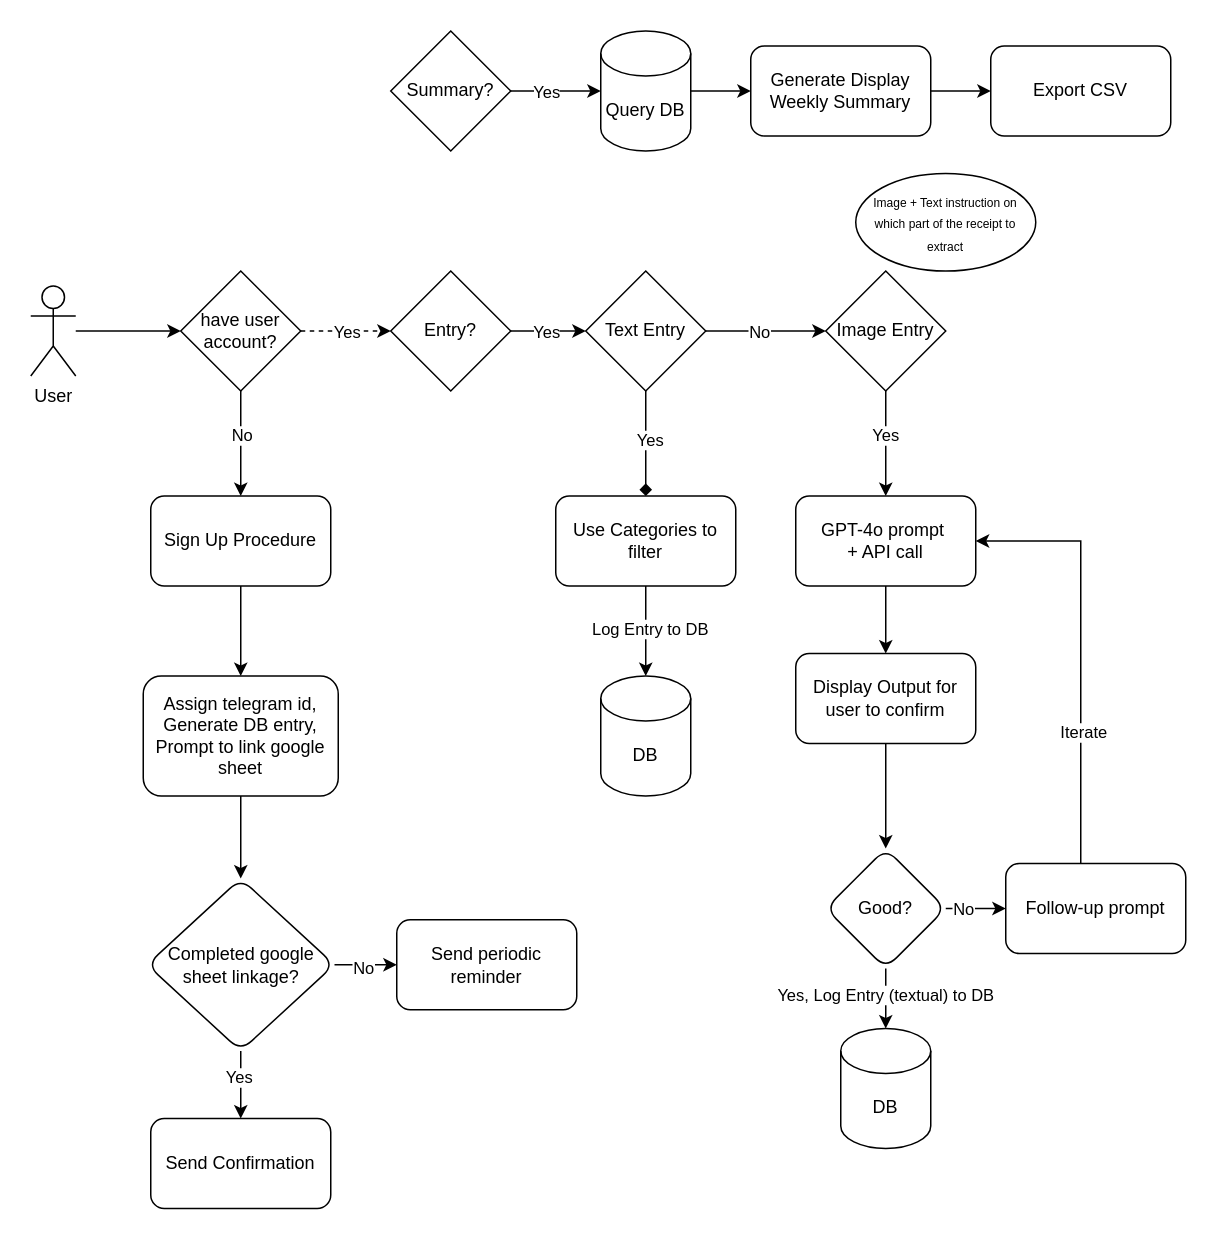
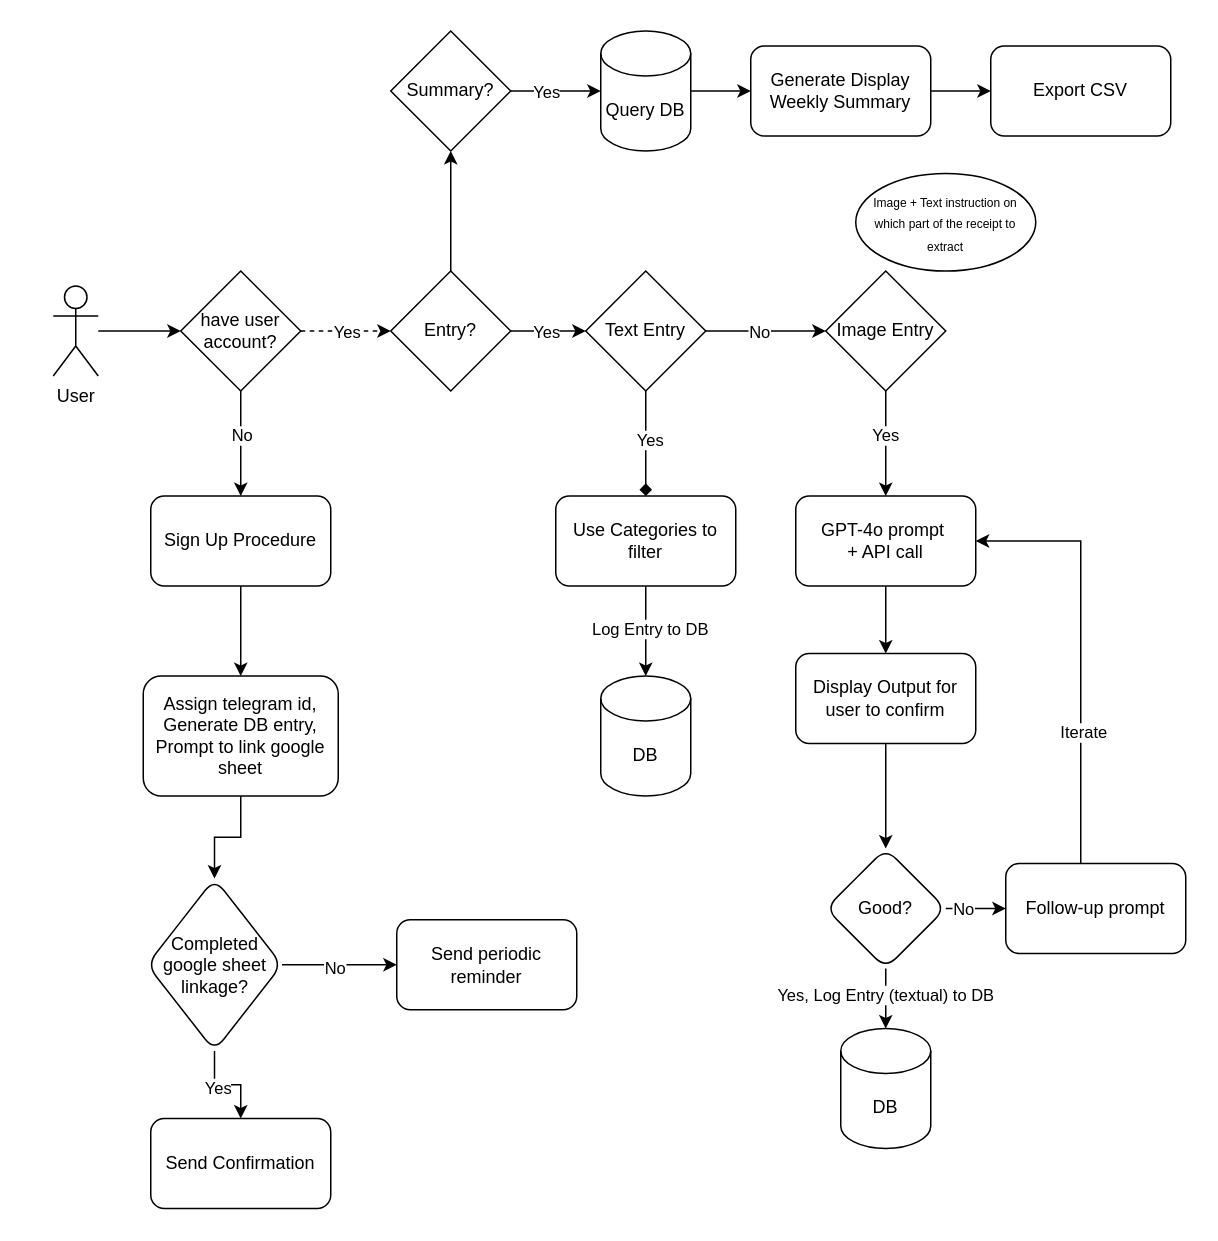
edge "Entry?" -> "Summary?": added
node "User": moved (53, 331) -> (76, 331)
node "Completed google sheet linkage?": size 188x173 -> 135x173
